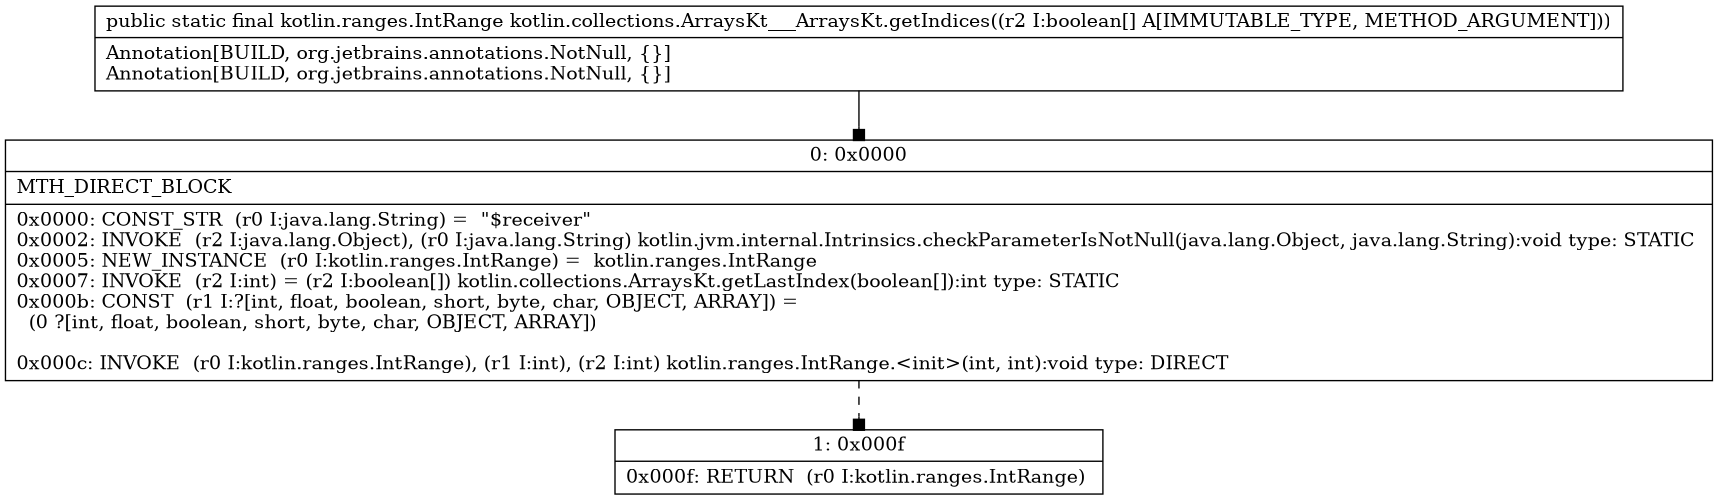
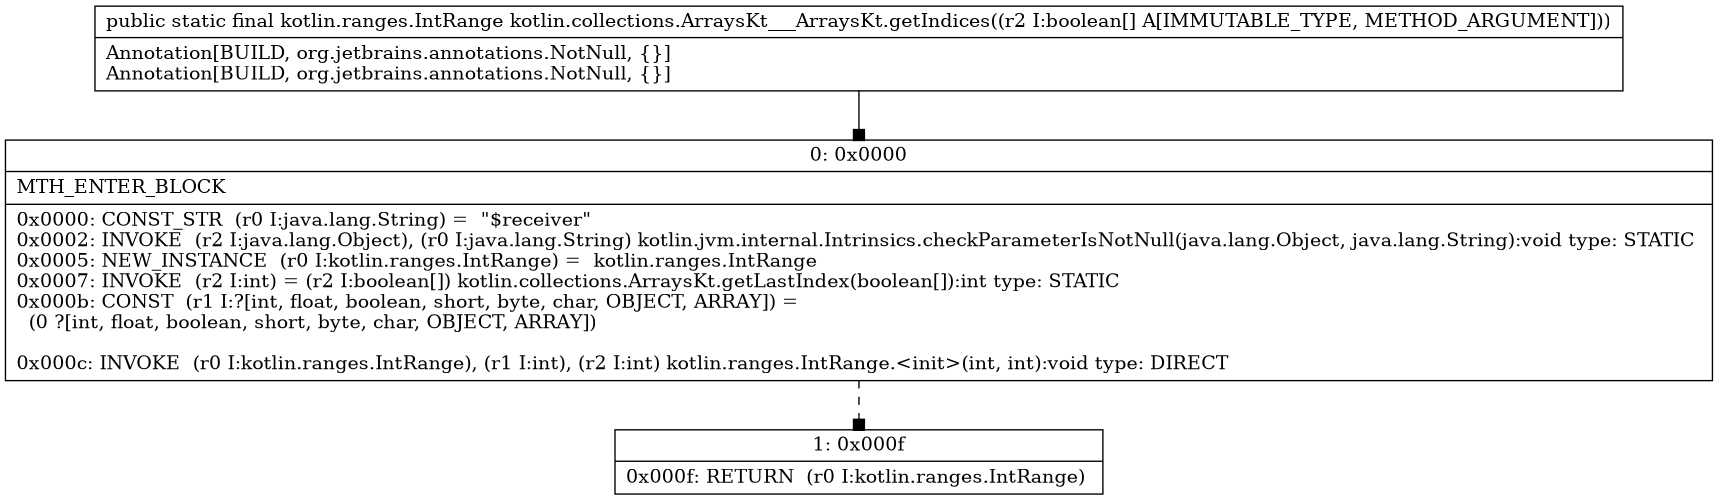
node "0: 0x0000": text "MTH_DIRECT_BLOCK" -> "MTH_ENTER_BLOCK"
